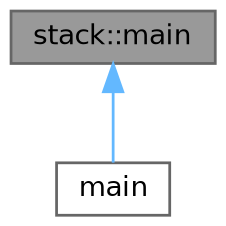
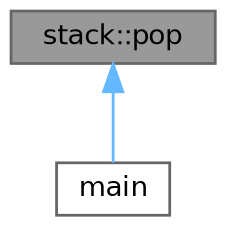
node "stack::main": label "stack::main" -> "stack::pop"
